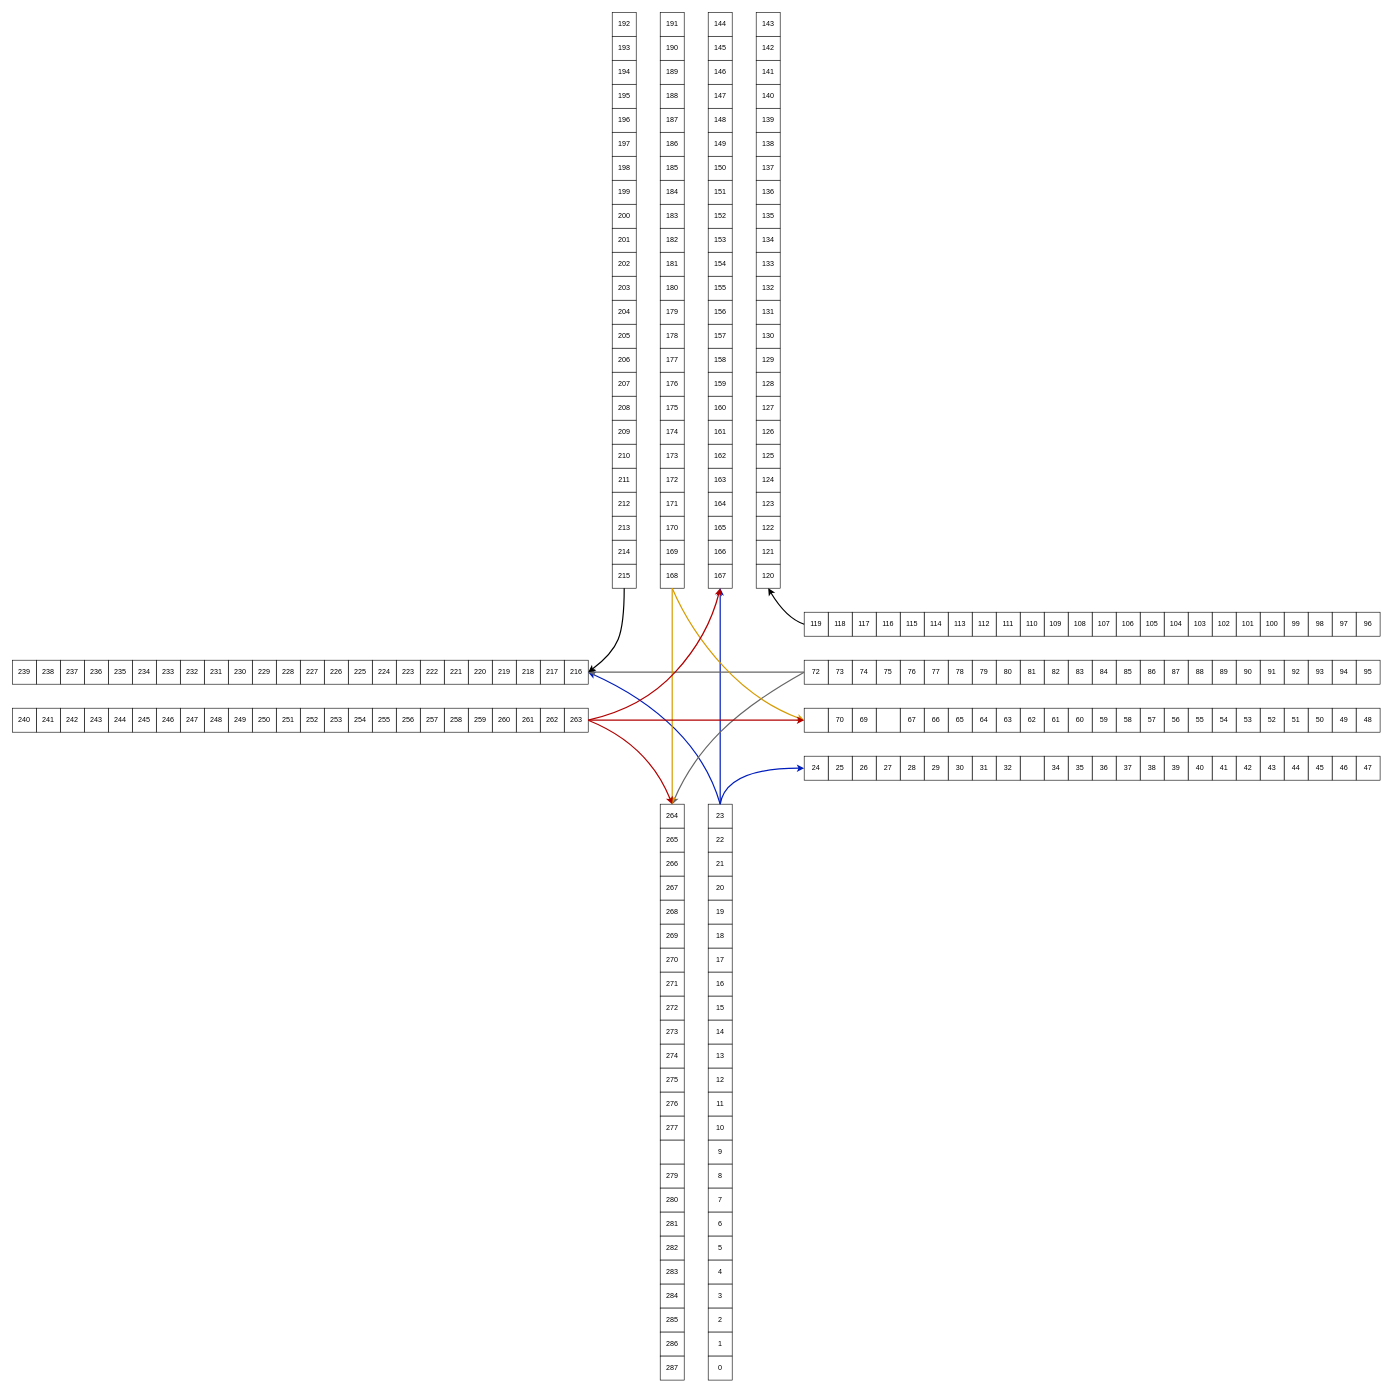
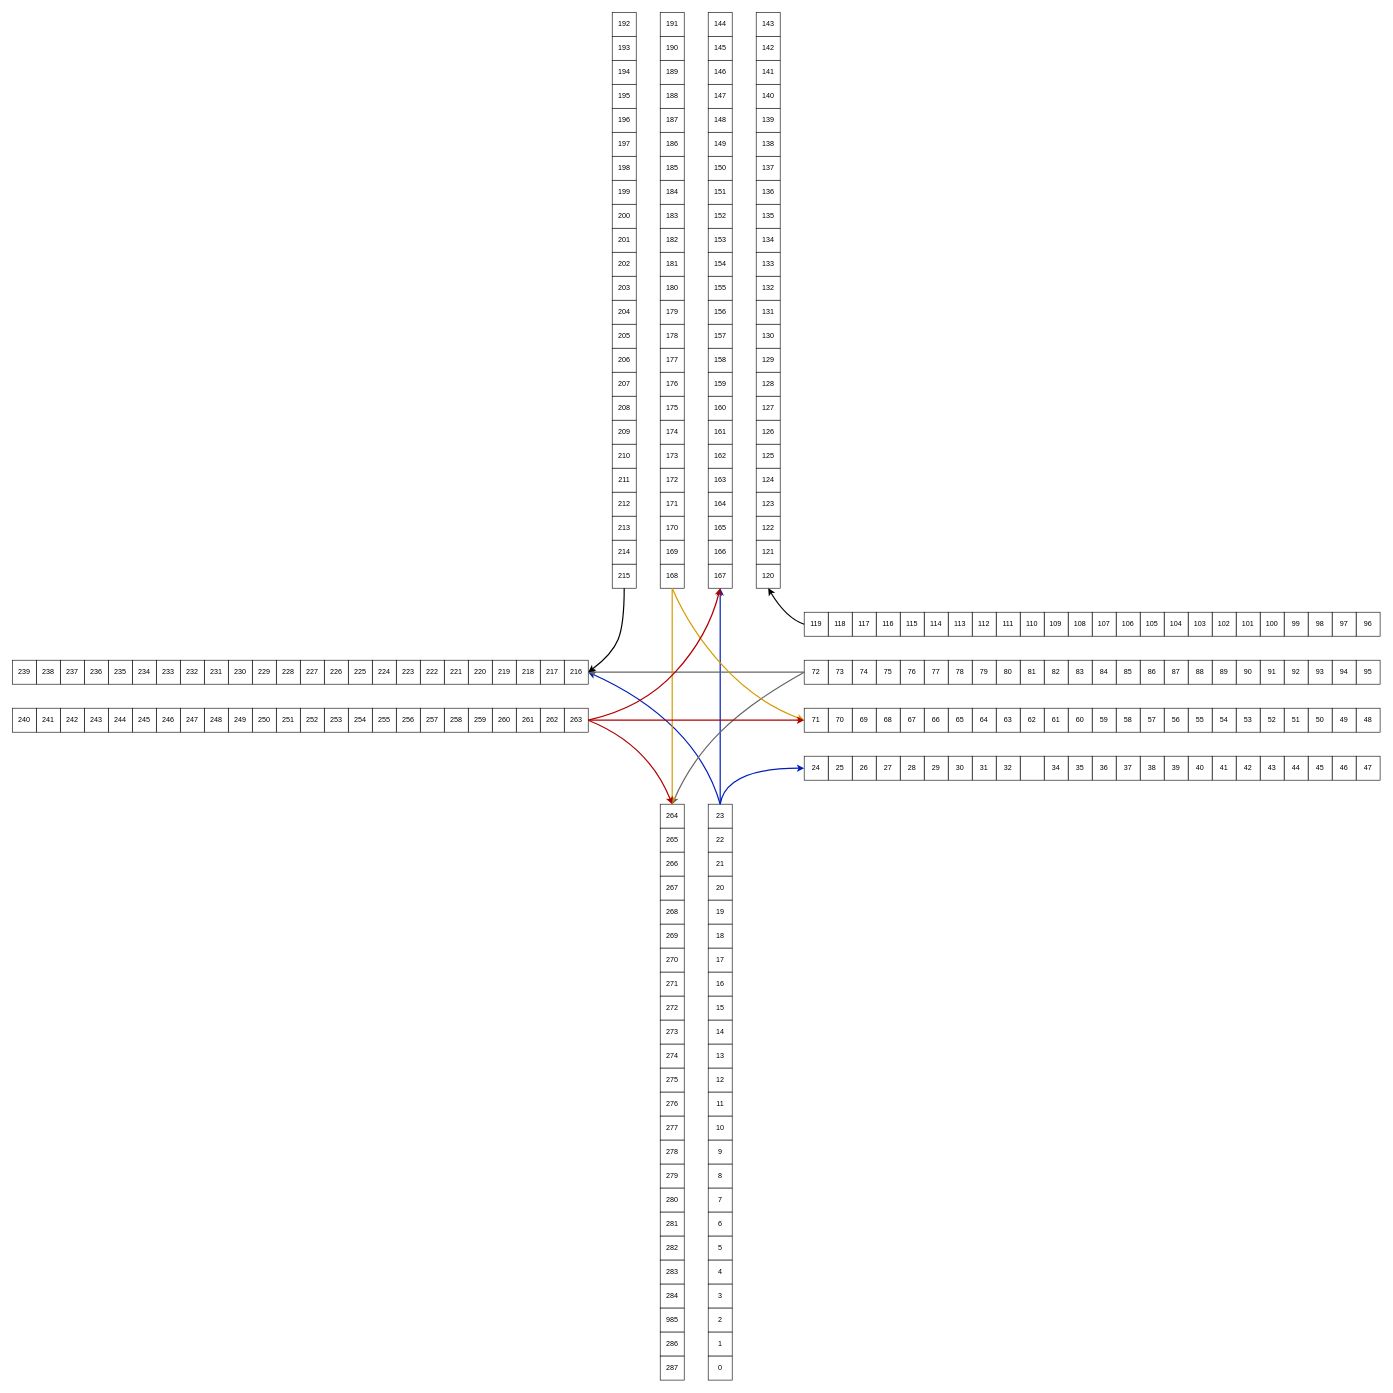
node "71": added
node "68": added
node "278": added
node "285": label "285" -> "985"
